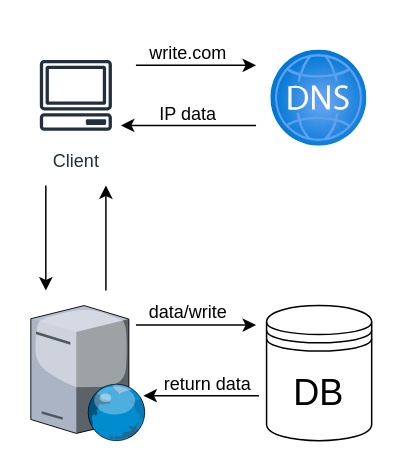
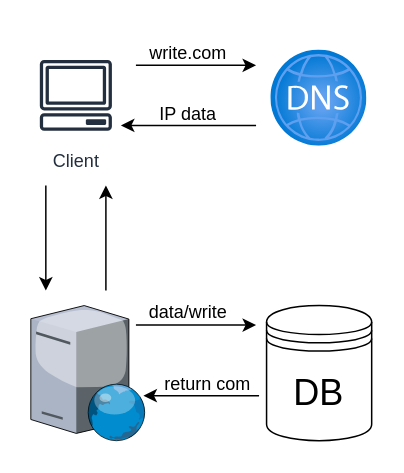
node "return data": label "return data" -> "return com"
